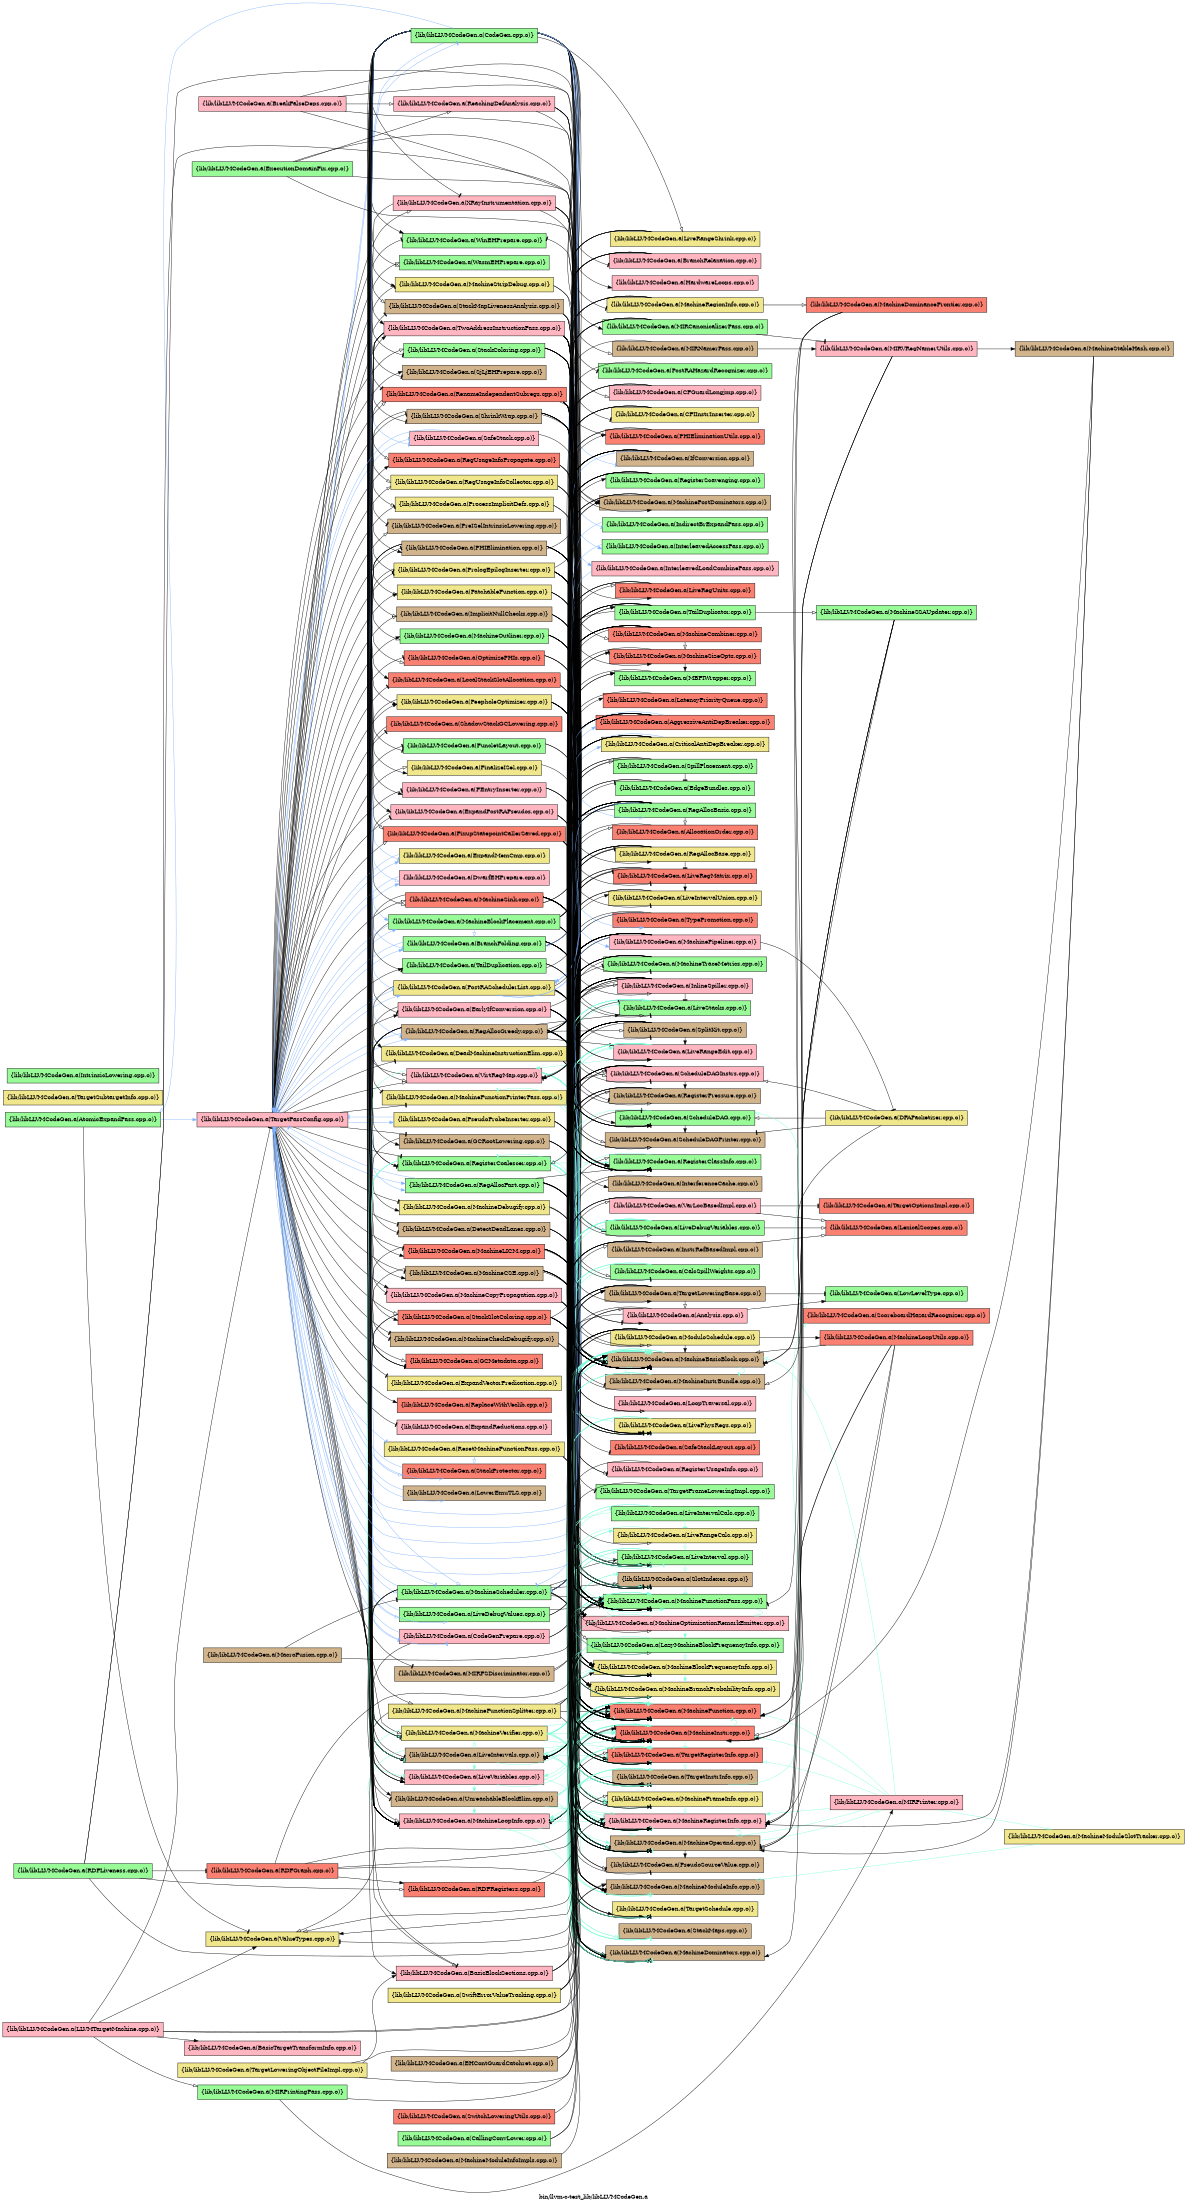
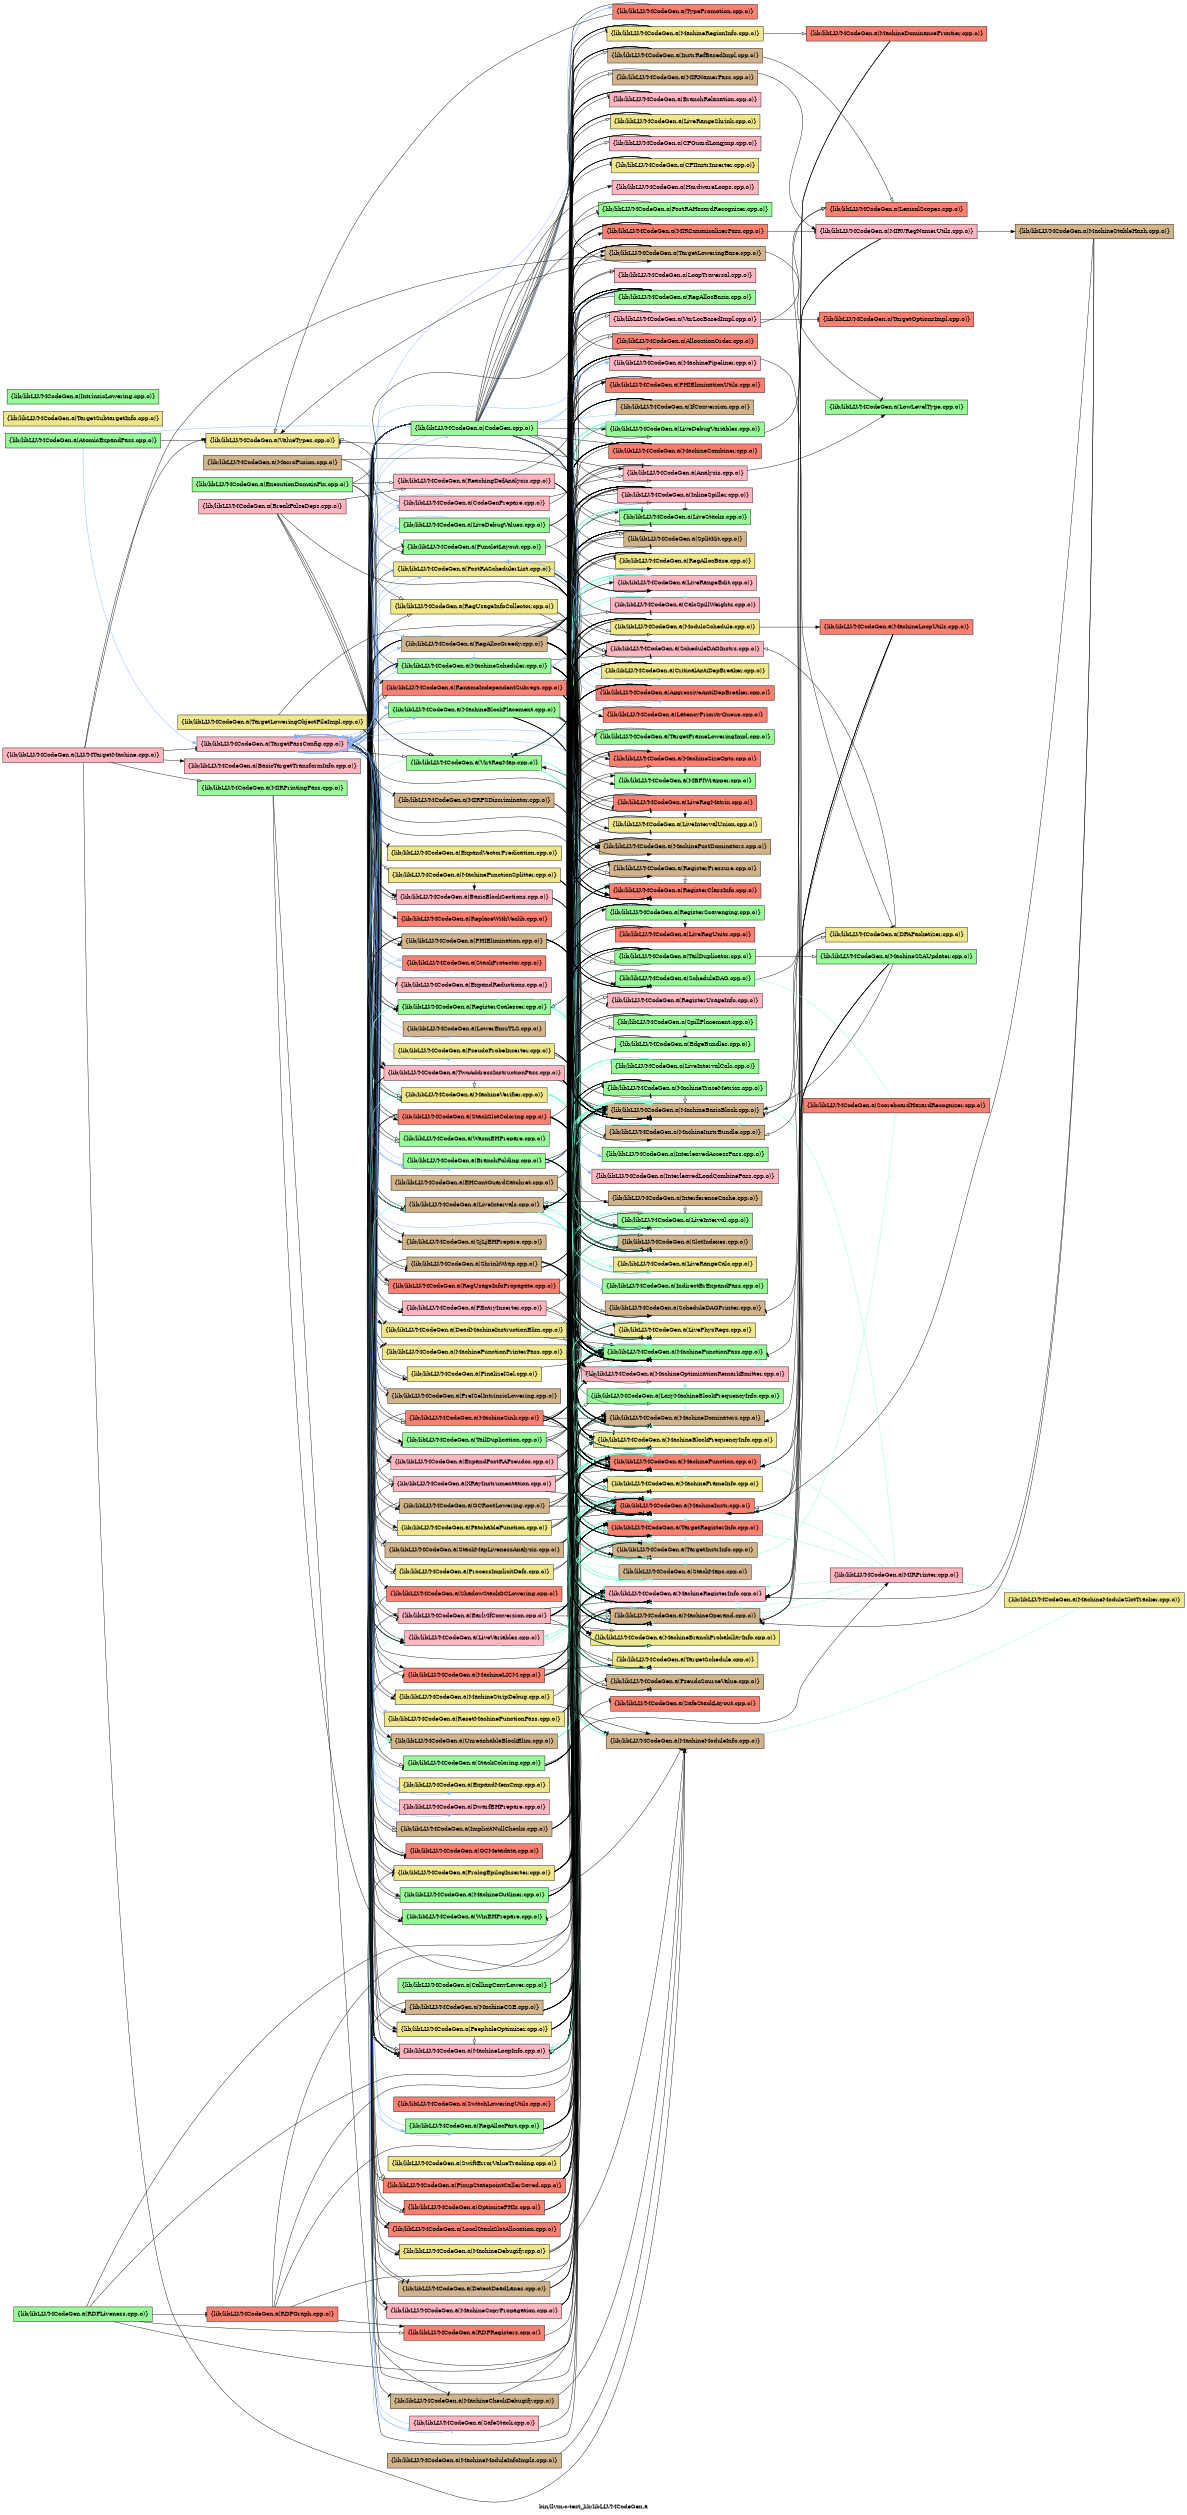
node "{lib/libLLVMCodeGen.a(MIRCanonicalizerPass.cpp.o)}": fillcolor palegreen -> salmon
node "{lib/libLLVMCodeGen.a(VirtRegMap.cpp.o)}": fillcolor lightpink -> palegreen
edge "{lib/libLLVMCodeGen.a(DFAPacketizer.cpp.o)}" -> "{lib/libLLVMCodeGen.a(ScheduleDAG.cpp.o)}": reversed
node "{lib/libLLVMCodeGen.a(RegisterClassInfo.cpp.o)}": fillcolor palegreen -> salmon
node "{lib/libLLVMCodeGen.a(CalcSpillWeights.cpp.o)}": fillcolor palegreen -> lightpink
edge "{lib/libLLVMCodeGen.a(StackMaps.cpp.o)}" -> "{lib/libLLVMCodeGen.a(MachineInstr.cpp.o)}": added
edge "{lib/libLLVMCodeGen.a(LiveRangeCalc.cpp.o)}" -> "{lib/libLLVMCodeGen.a(LiveInterval.cpp.o)}": reversed
edge "{lib/libLLVMCodeGen.a(LiveVariables.cpp.o)}" -> "{lib/libLLVMCodeGen.a(MachineInstr.cpp.o)}": added
